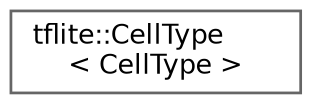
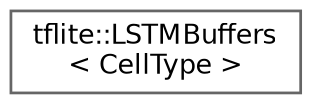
node "tflite::CellType < CellType >": label "tflite::CellType < CellType >" -> "tflite::LSTMBuffers < CellType >"
